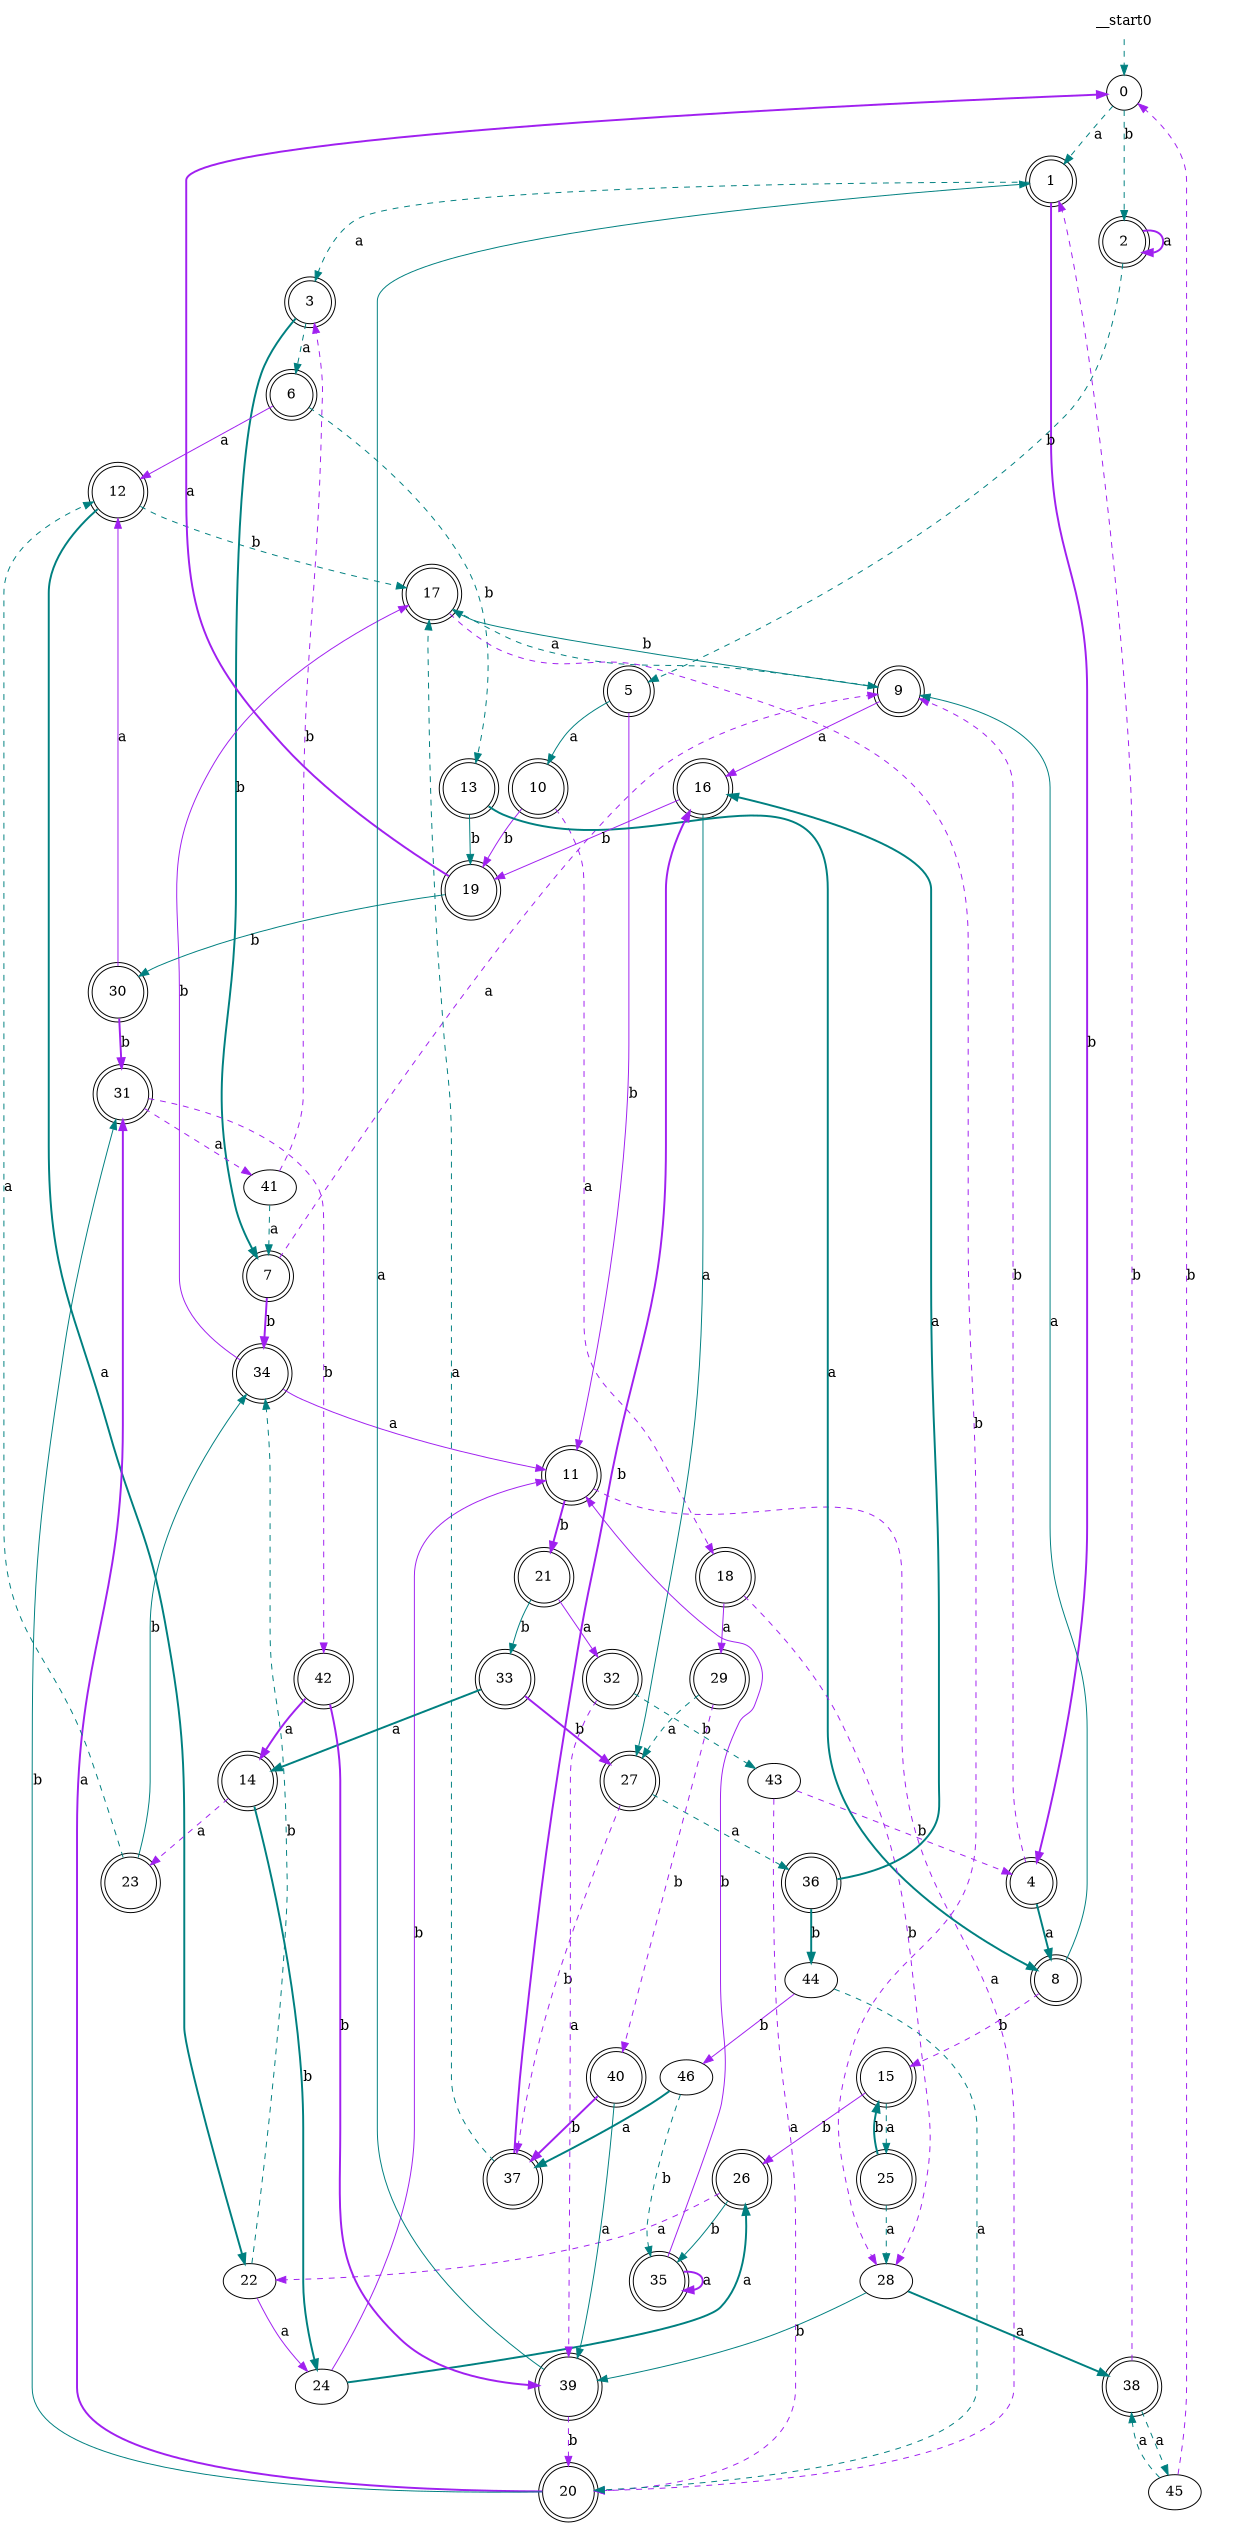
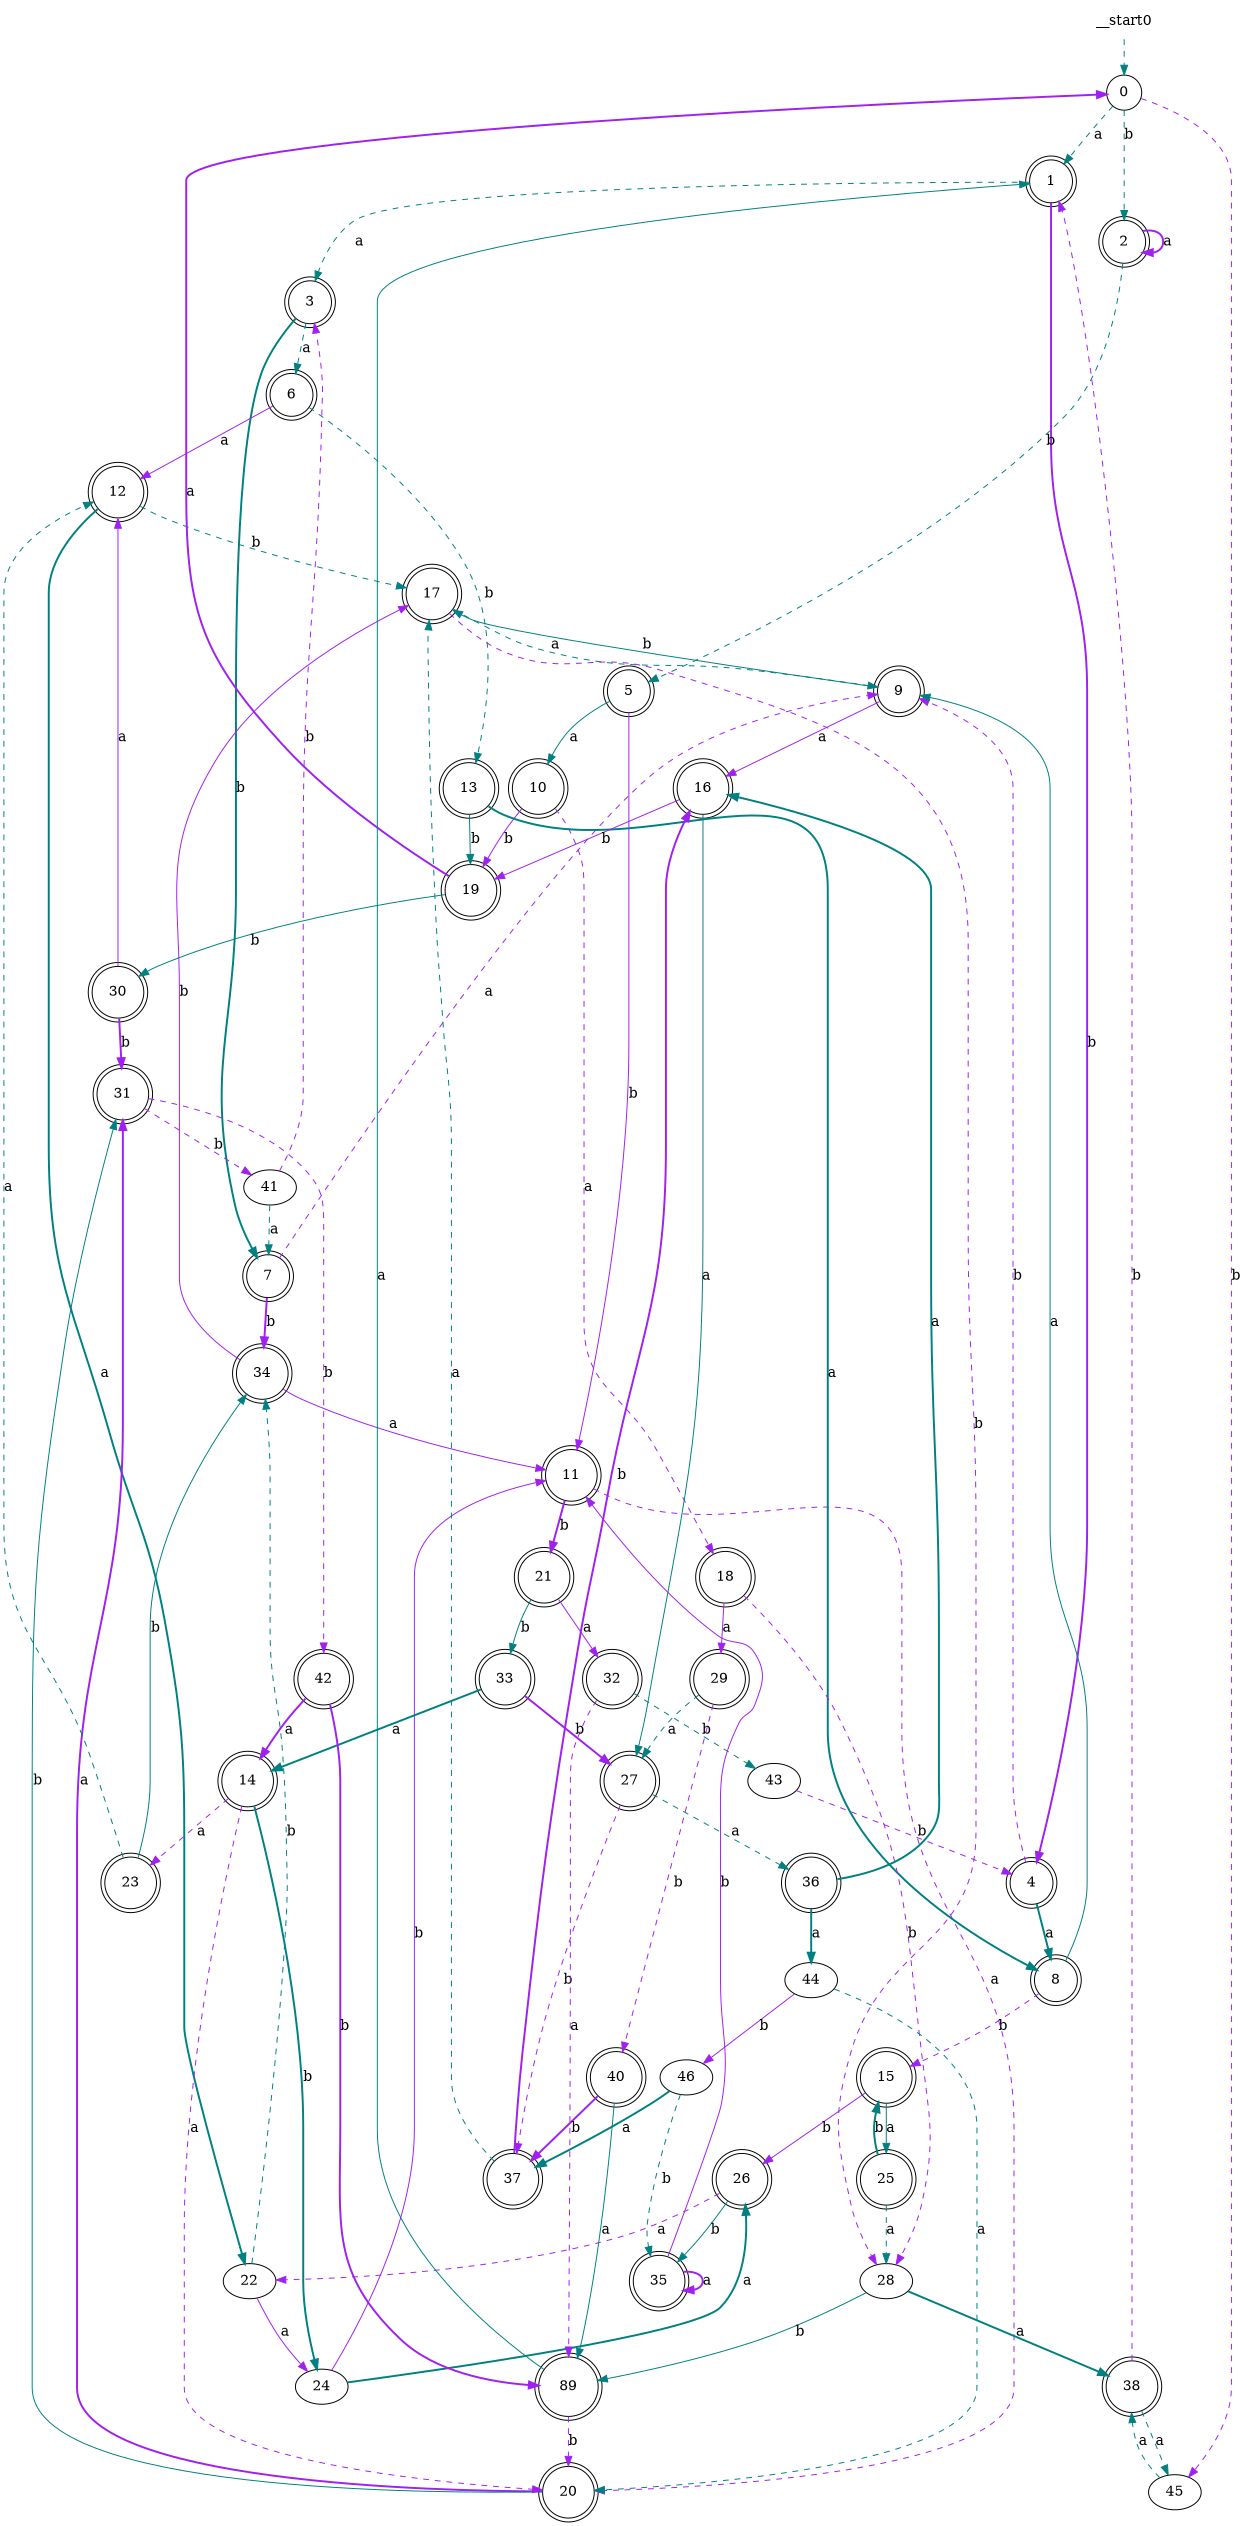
edge "31" -> "41": label "a" -> "b"
edge "45" -> "0": reversed
edge "36" -> "44": label "b" -> "a"
edge "15" -> "25": style dashed -> solid
edge "43" -> "20": now "14" -> "20"
node "39": label "39" -> "89"
